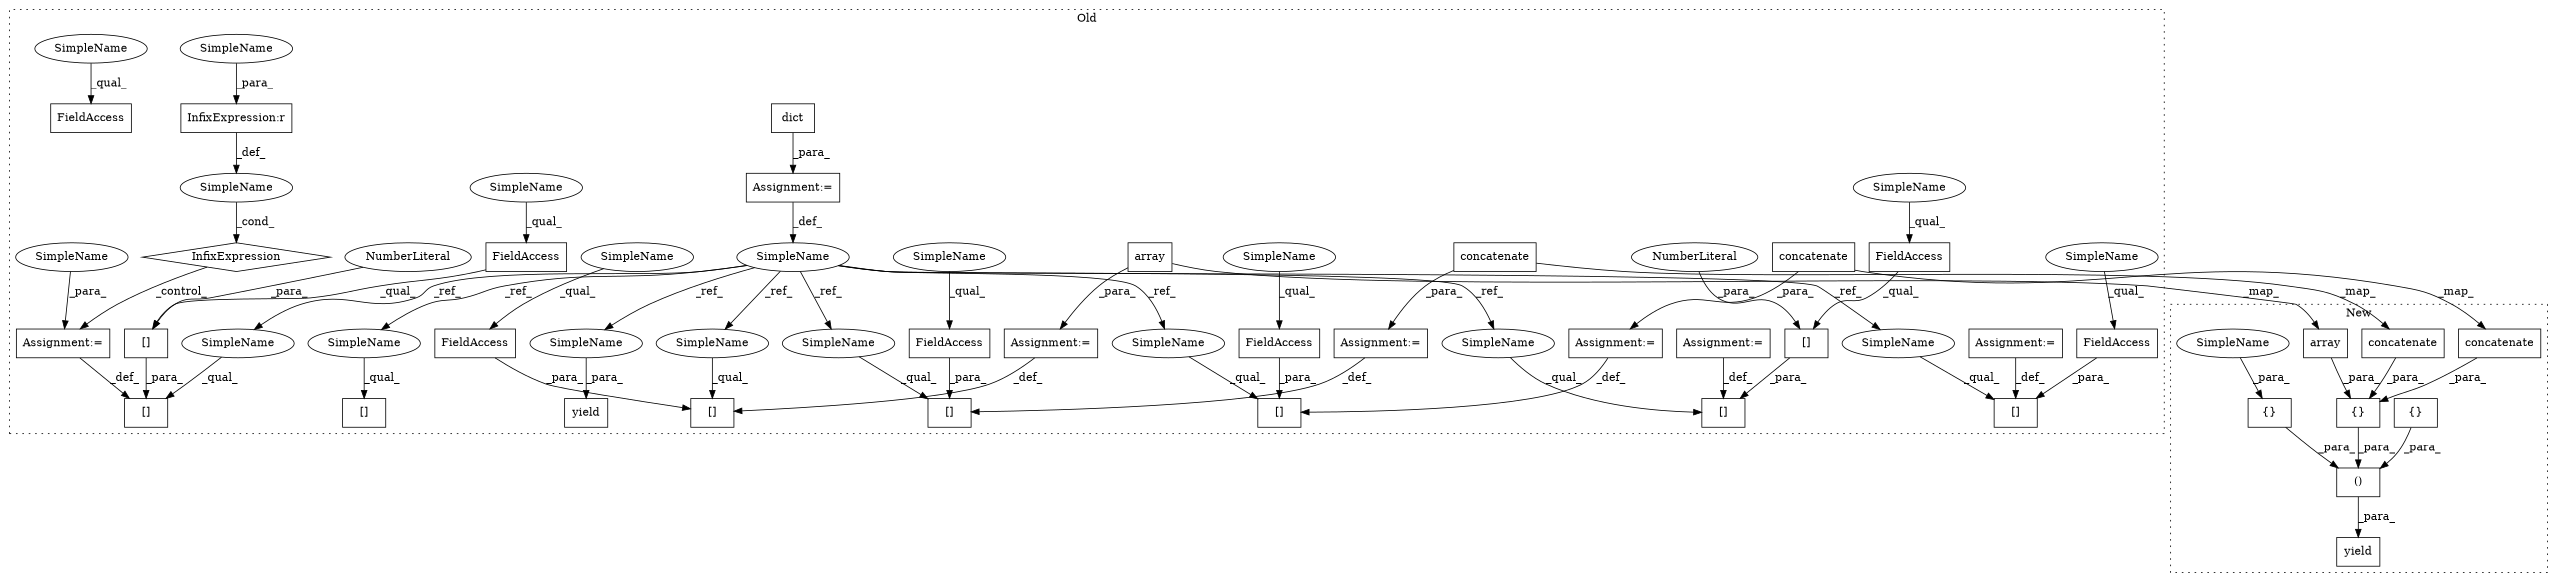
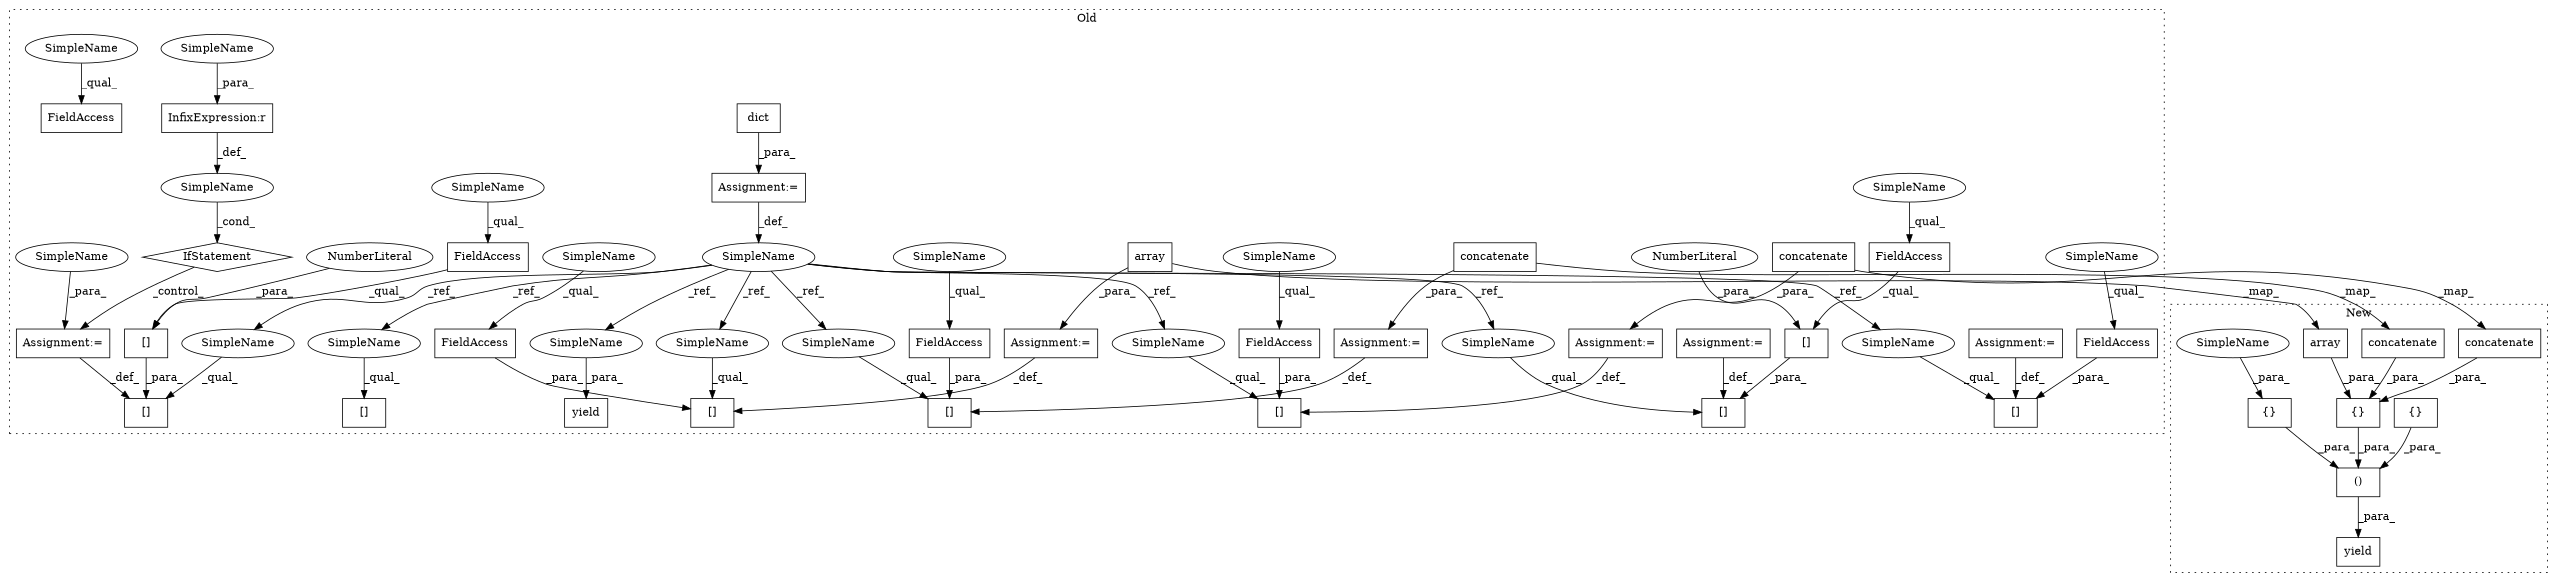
node "InfixExpression": label "InfixExpression" -> "IfStatement"
